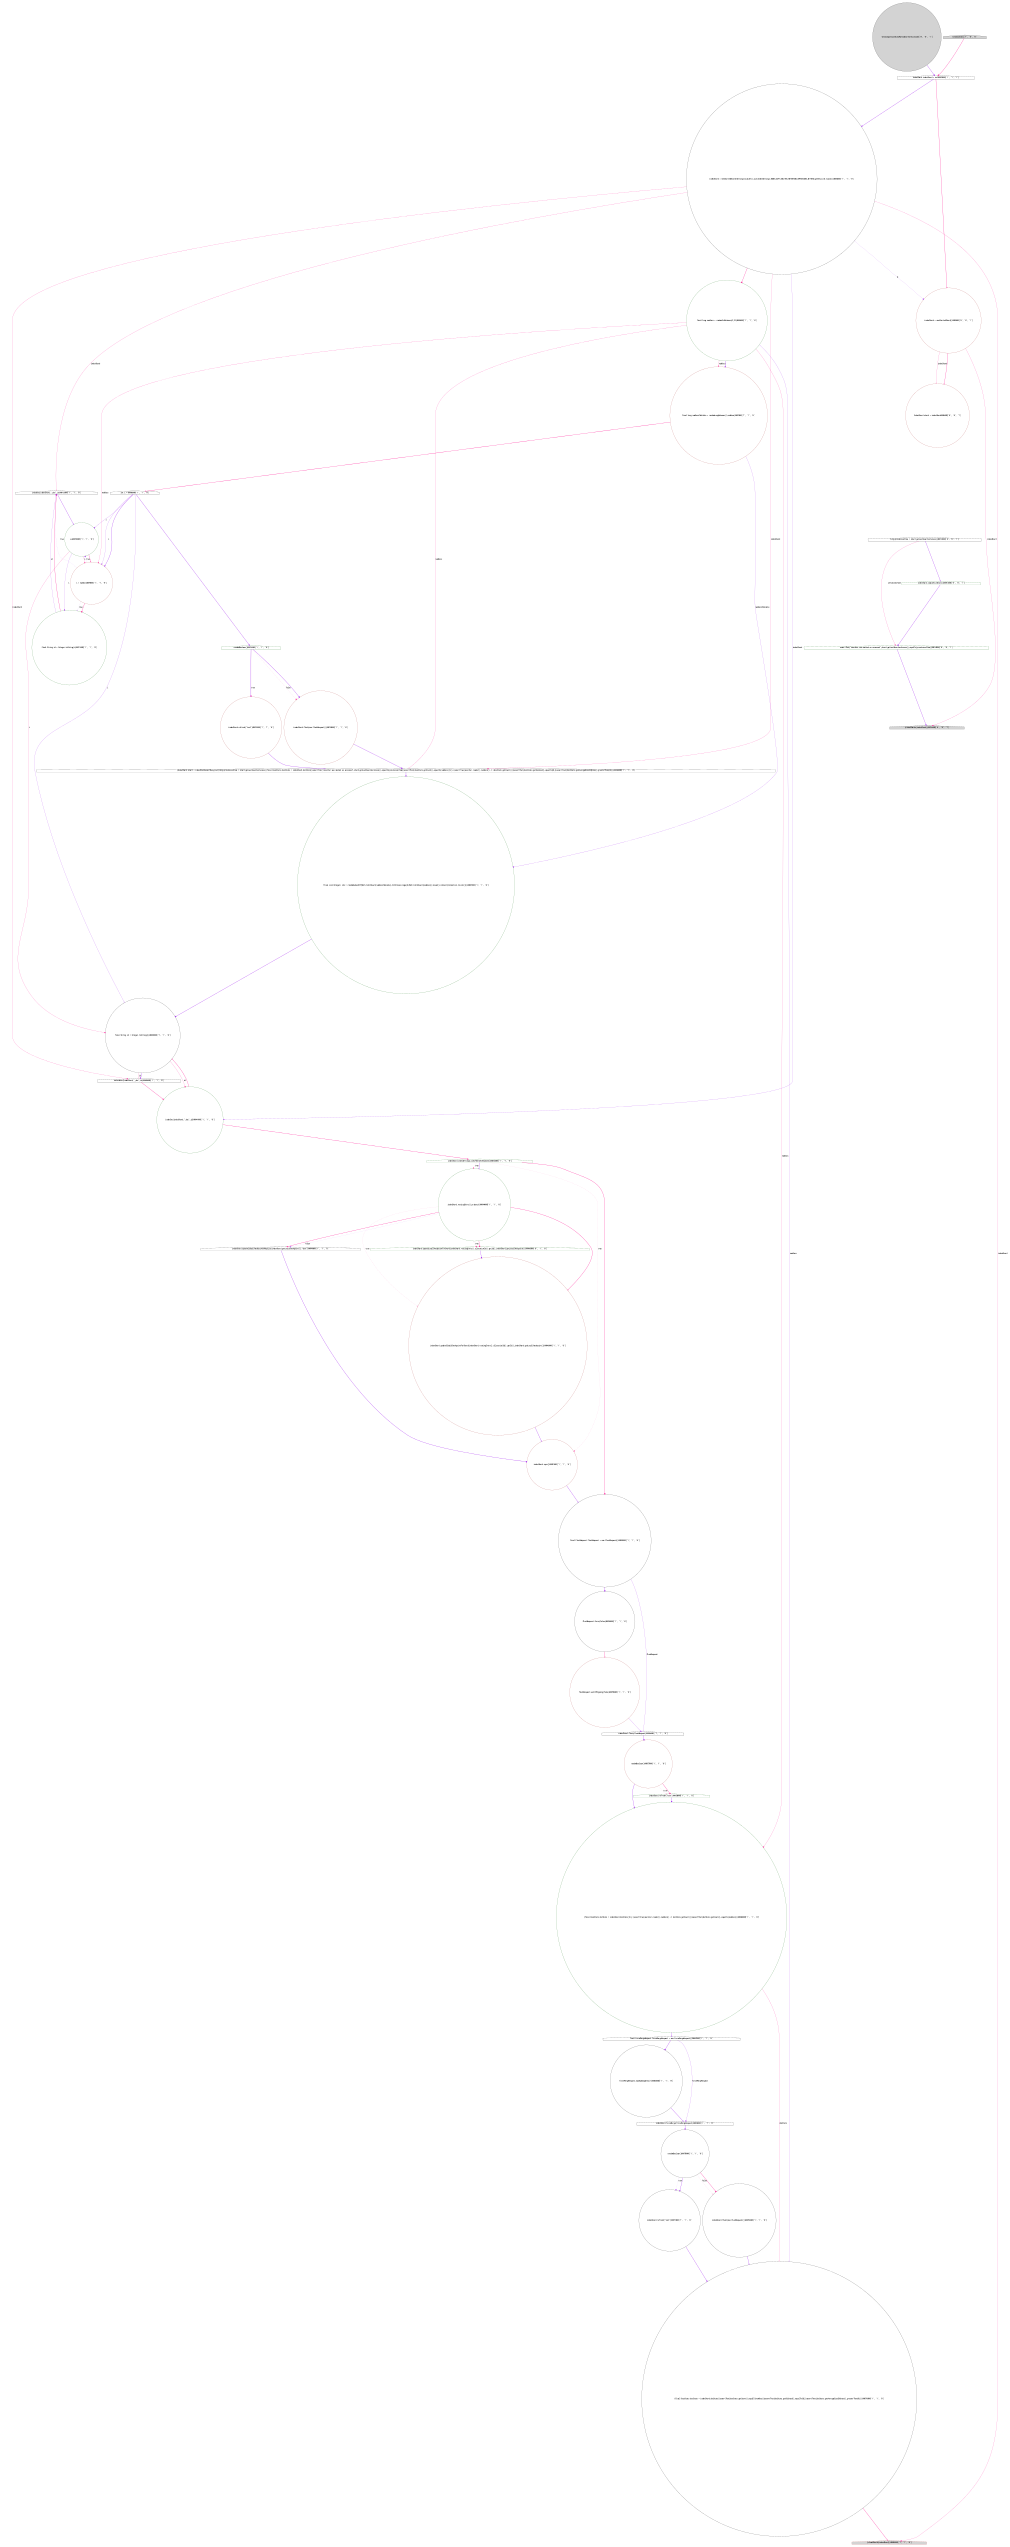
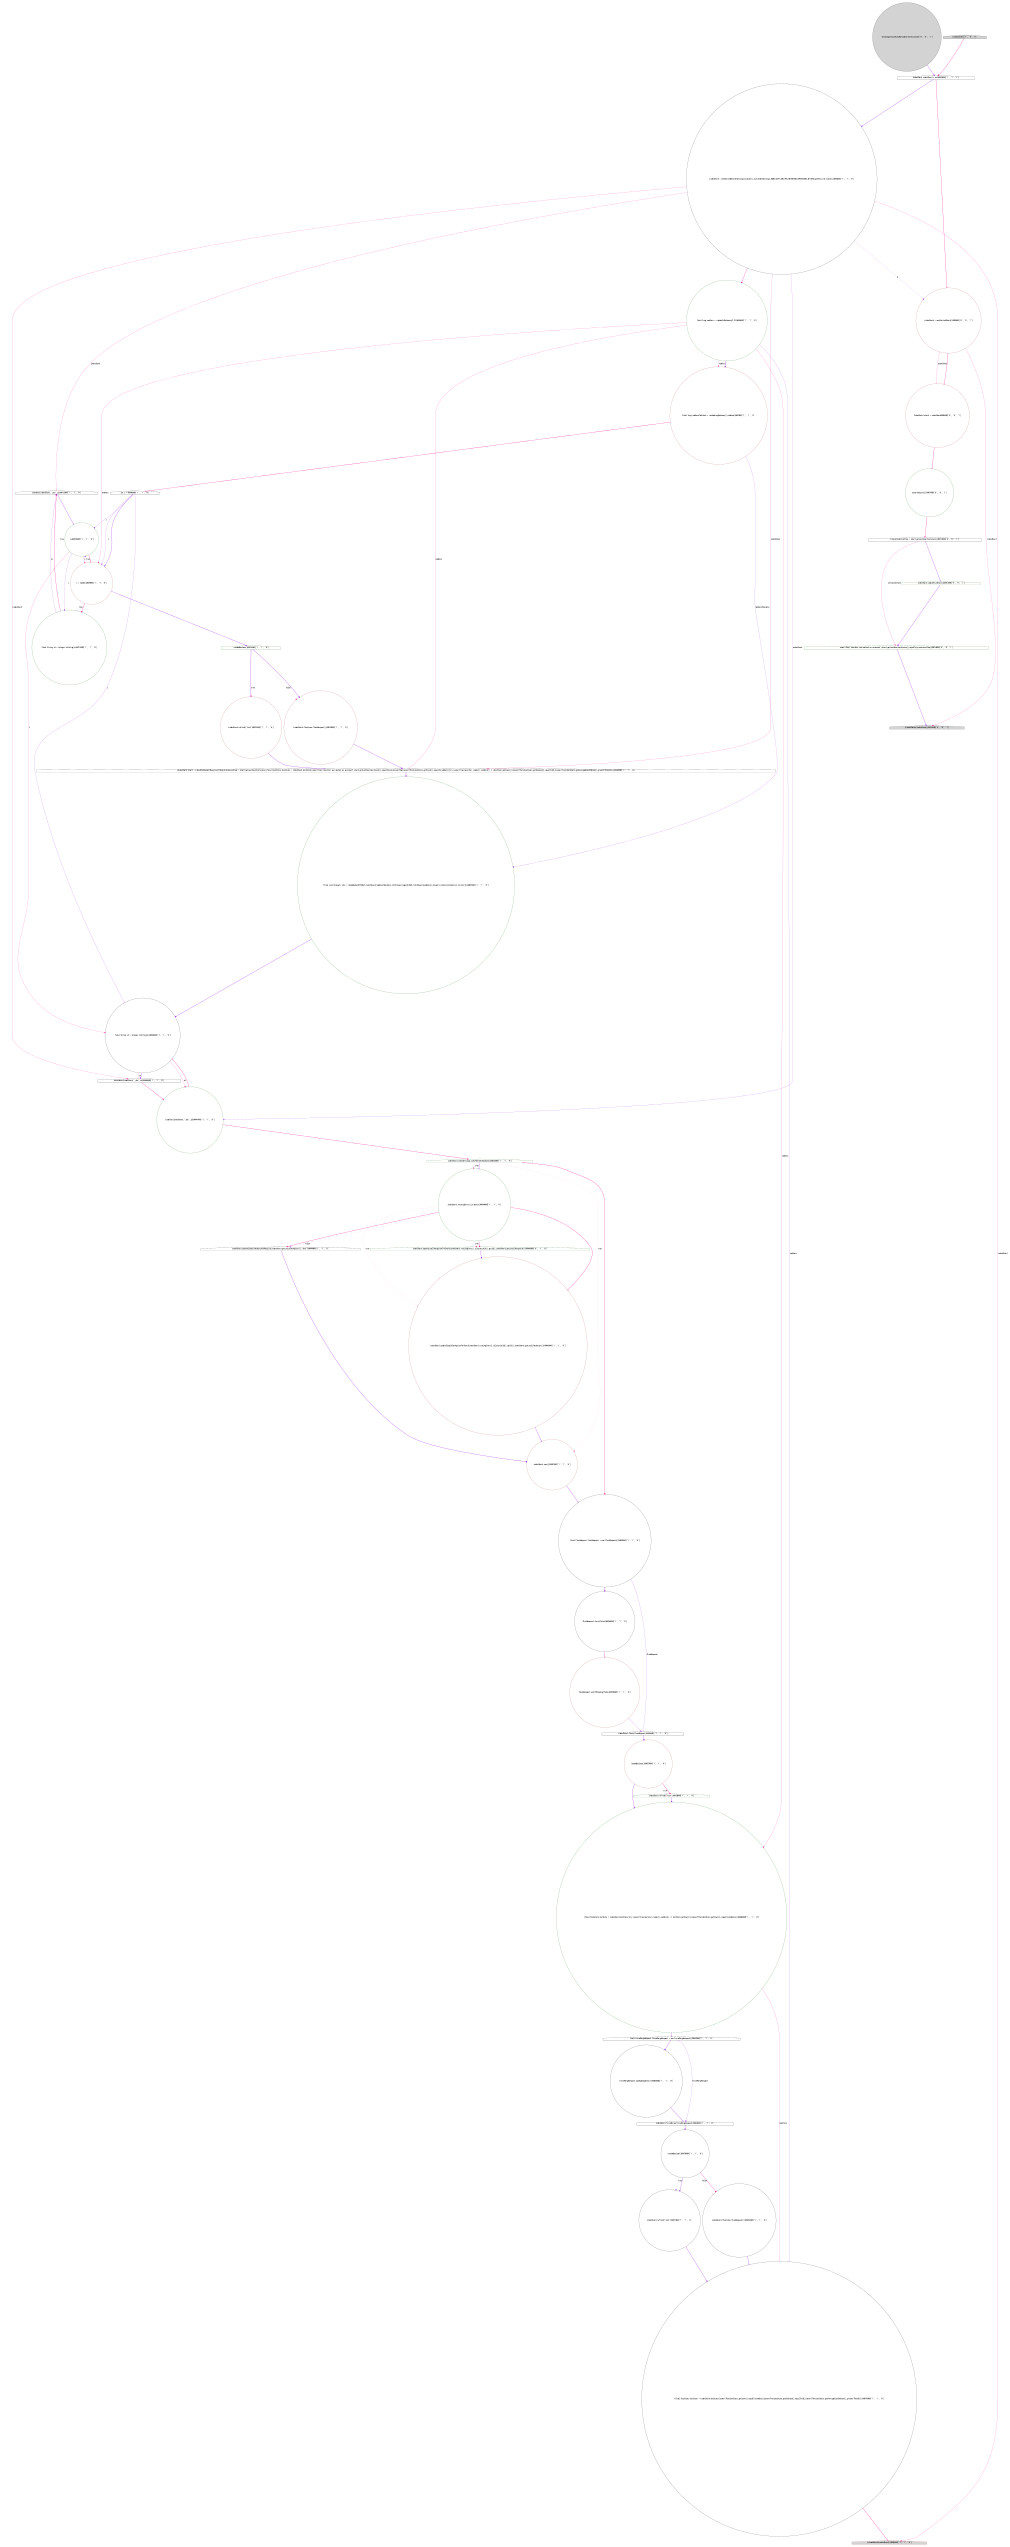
node "assertBusy(null)@@@7@@@['0', '0', '1']": added
edge "int i = 0@@@8@@@['1', '1', '0']" -> "randomBoolean()@@@14@@@['1', '1', '0']": now "i < numDocs@@@9@@@['1', '1', '0']" -> "randomBoolean()@@@14@@@['1', '1', '0']"
